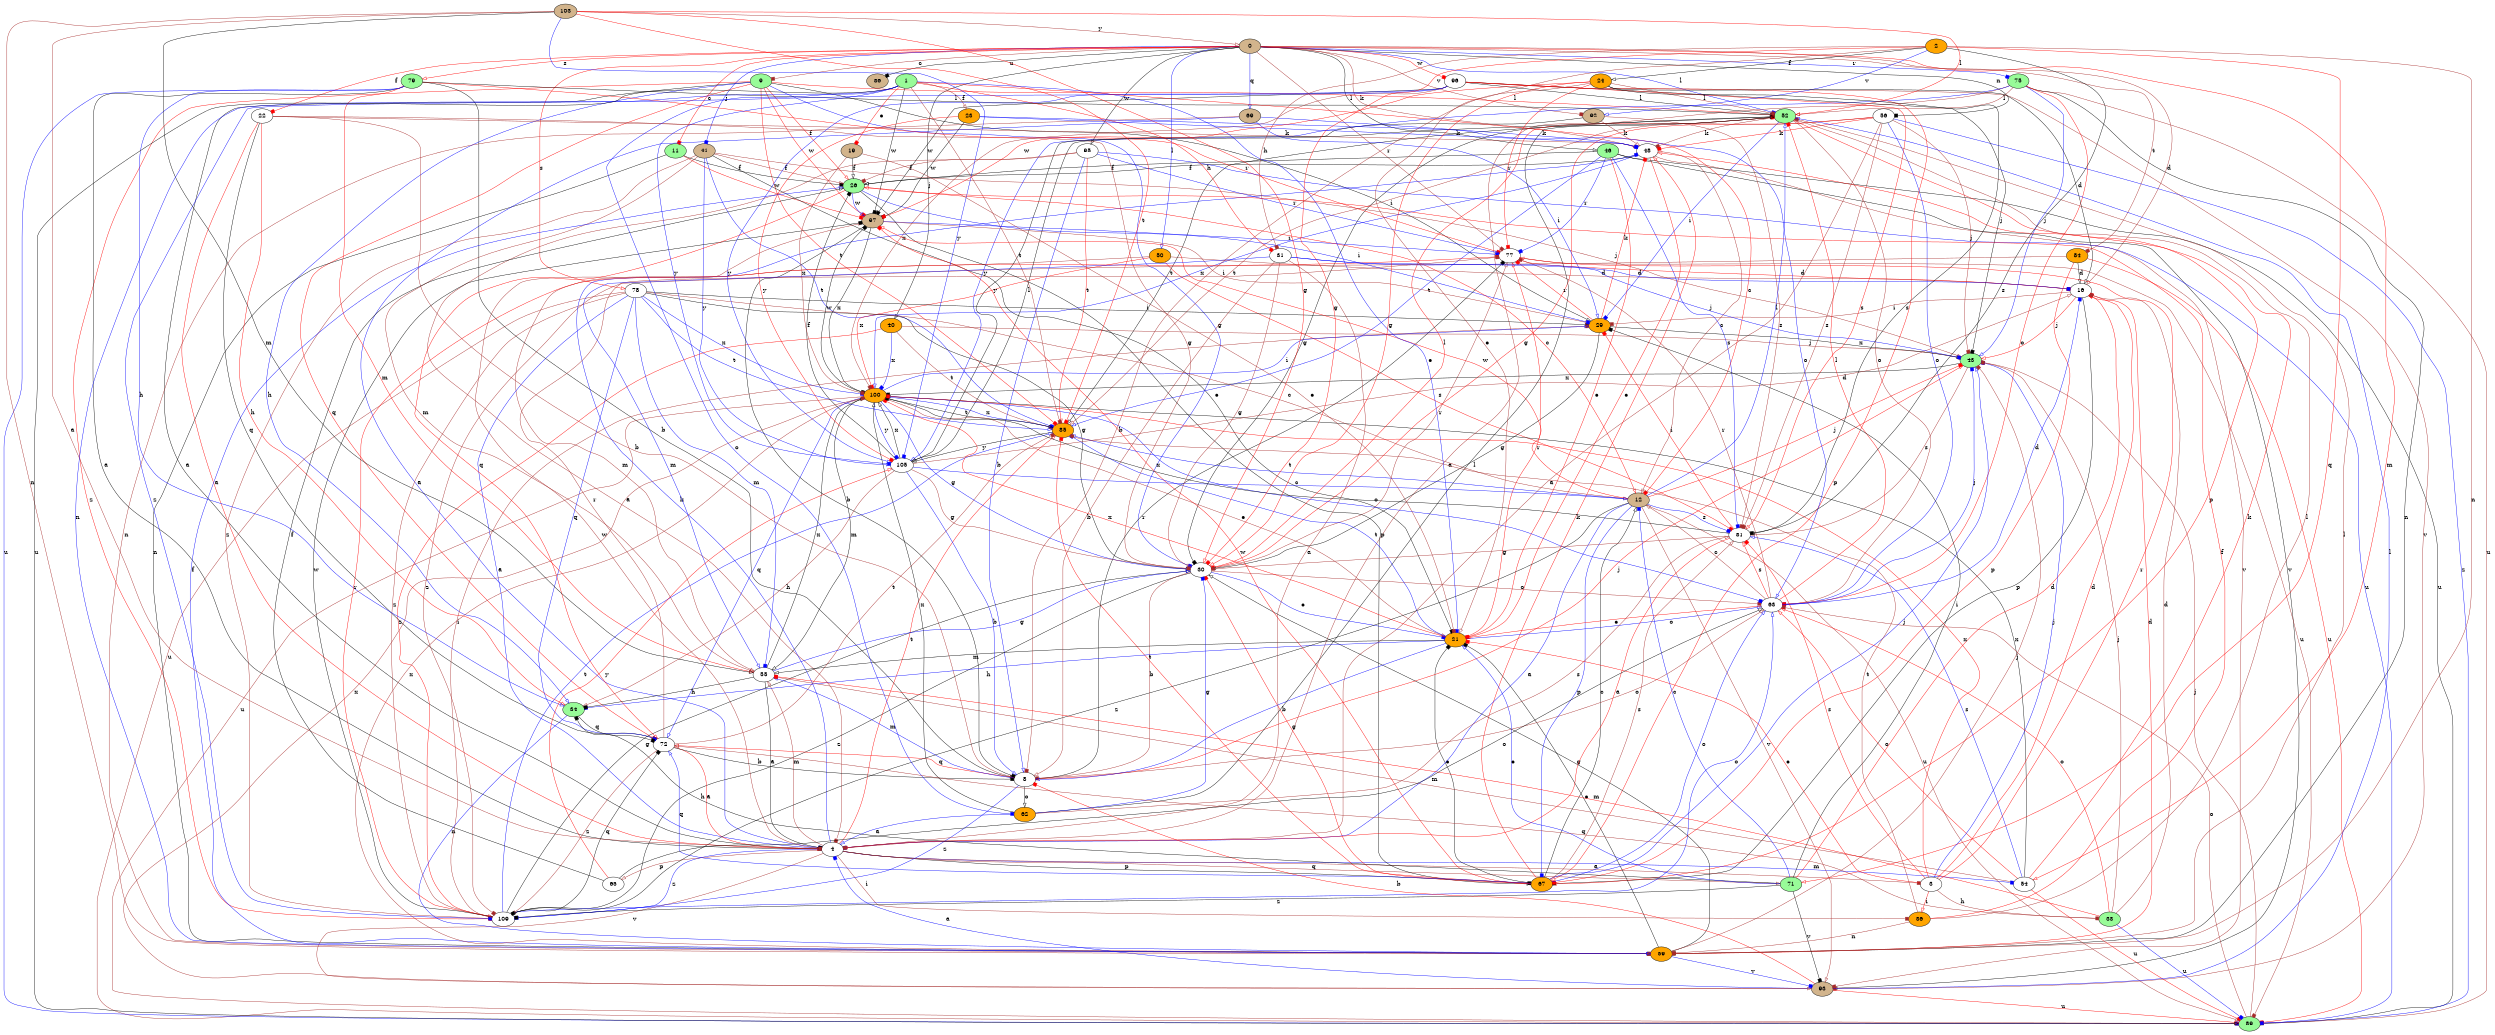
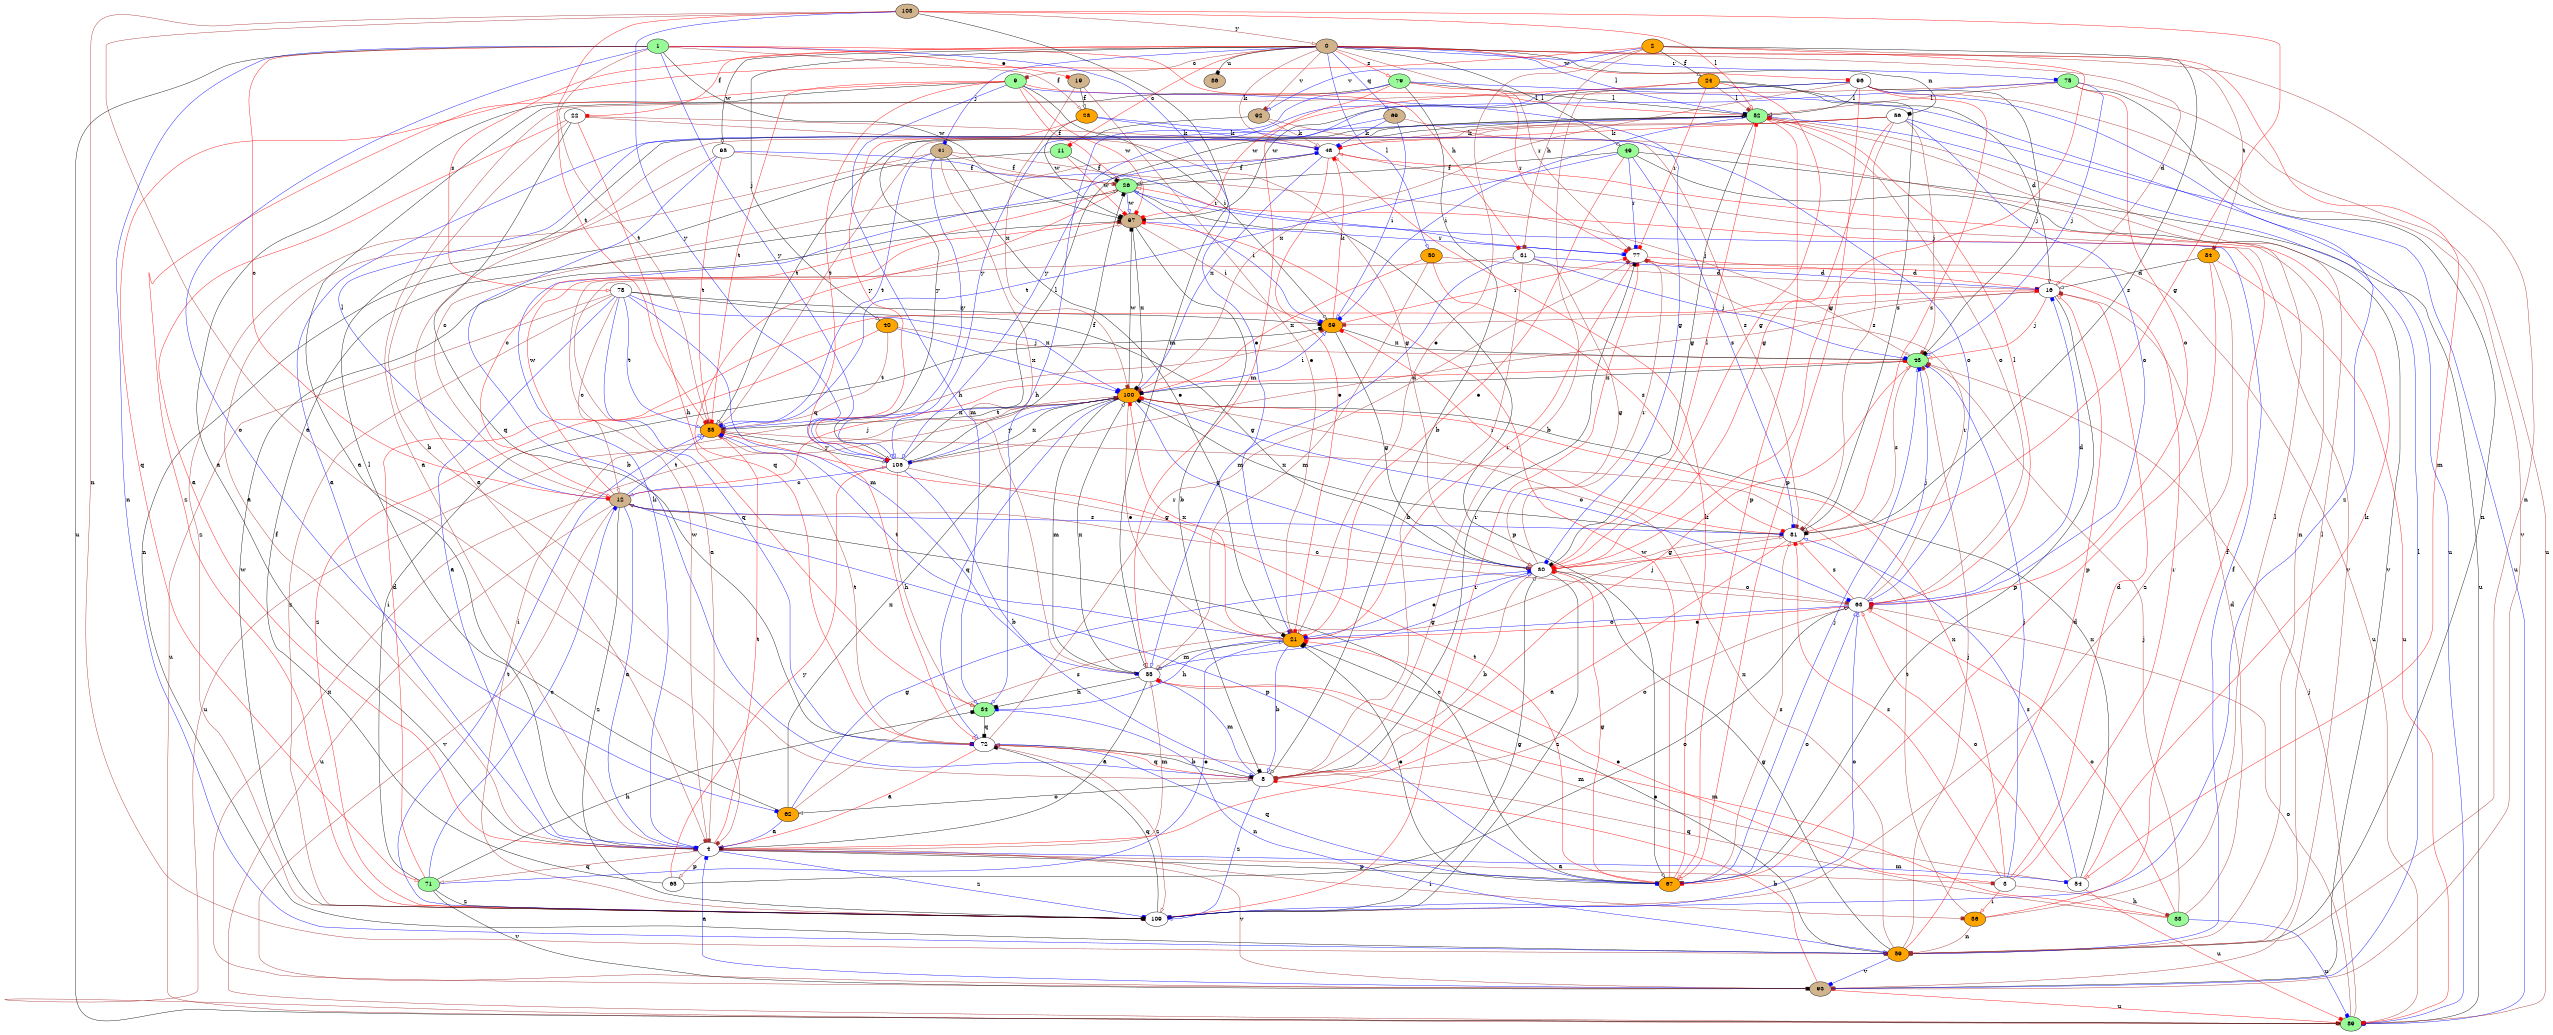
node "46": label "46" -> "49"
edge "19" -> "26": now "19" -> "23"
edge "95" -> "89": removed, label "u"
node "29": label "29" -> "39"
edge "56" -> "89": label "z" -> "u"
